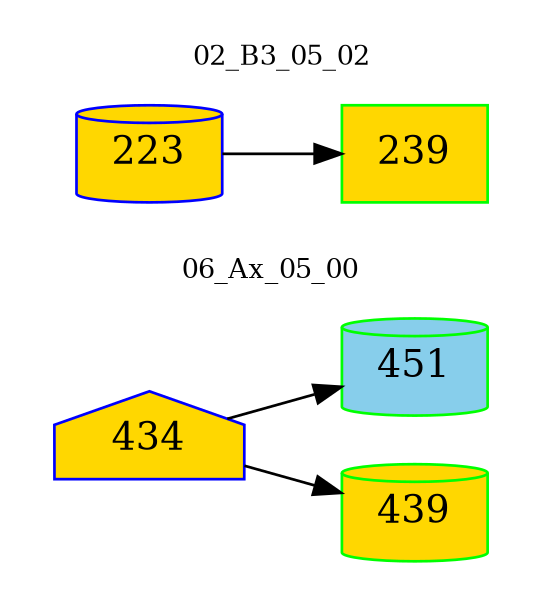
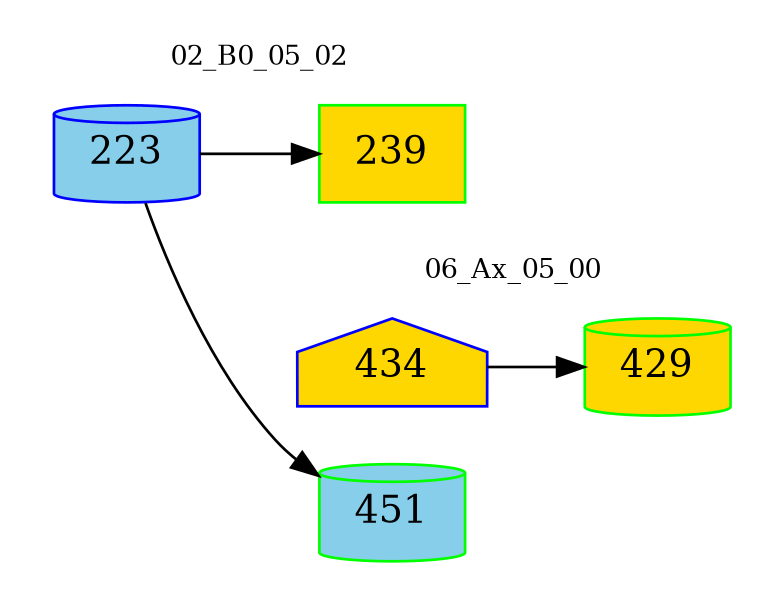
cluster "02_B3_05_02": label "02_B3_05_02" -> "02_B0_05_02"
node "223": fillcolor gold -> skyblue
edge "434" -> "451": now "223" -> "451"
node "439": label "439" -> "429"
